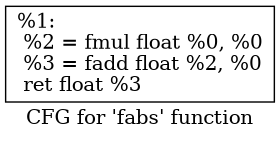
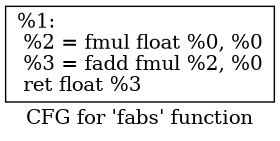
node "%1:": text "%3 = fadd float %2, %0" -> "%3 = fadd fmul %2, %0"
